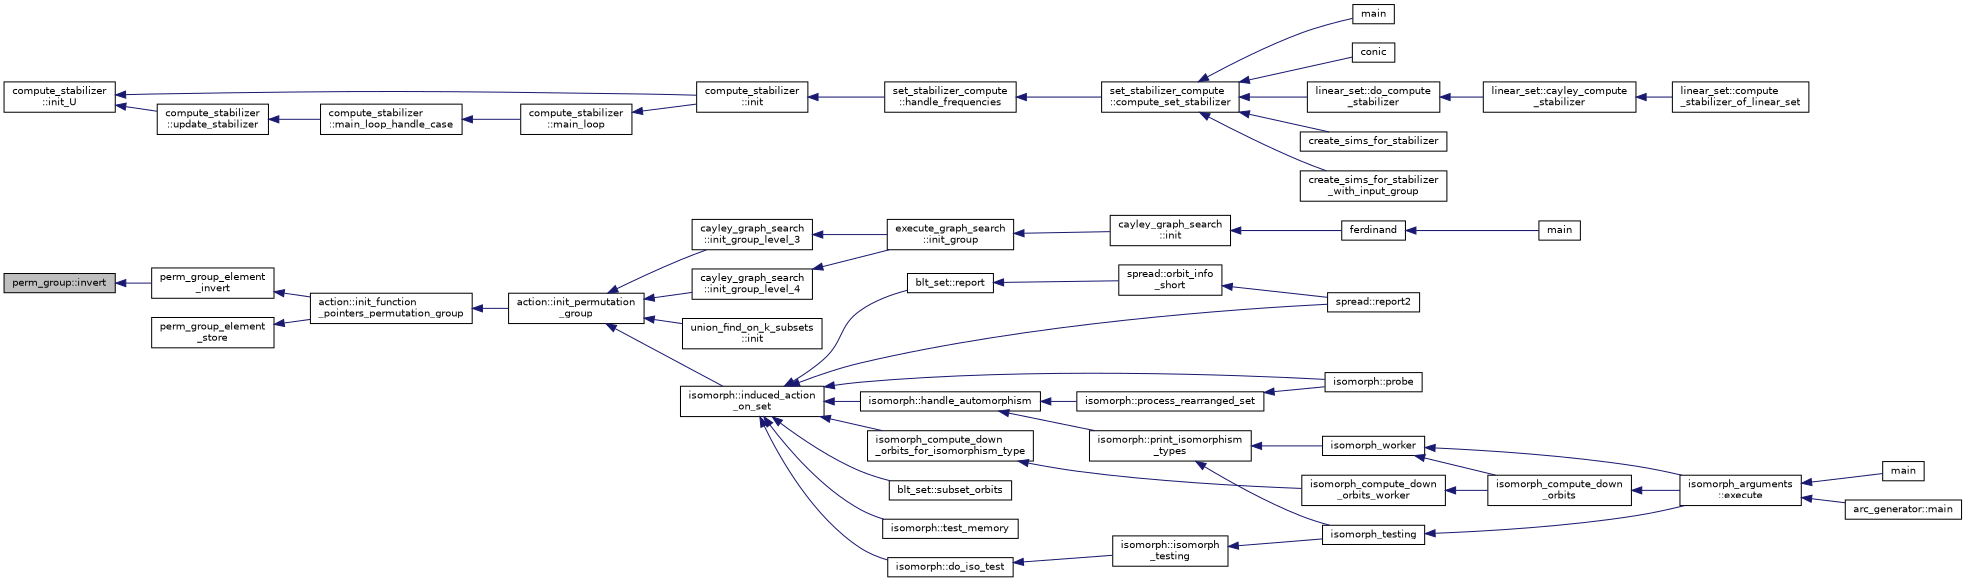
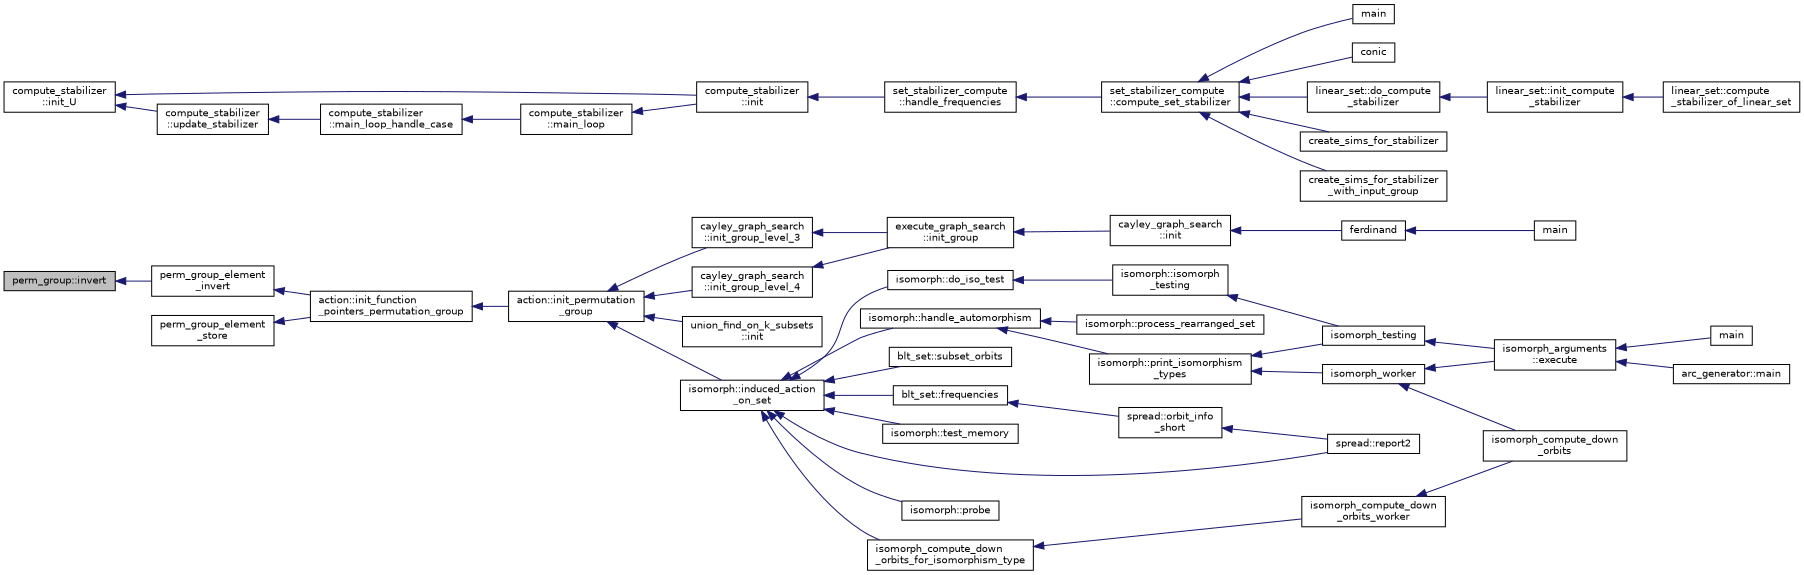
node "linear_set::cayley_compute _stabilizer": label "linear_set::cayley_compute _stabilizer" -> "linear_set::init_compute _stabilizer"
node "blt_set::report": label "blt_set::report" -> "blt_set::frequencies"
edge "isomorph::probe" -> "isomorph::process_rearranged_set": removed
edge "isomorph_arguments ::execute" -> "isomorph_compute_down _orbits": removed
